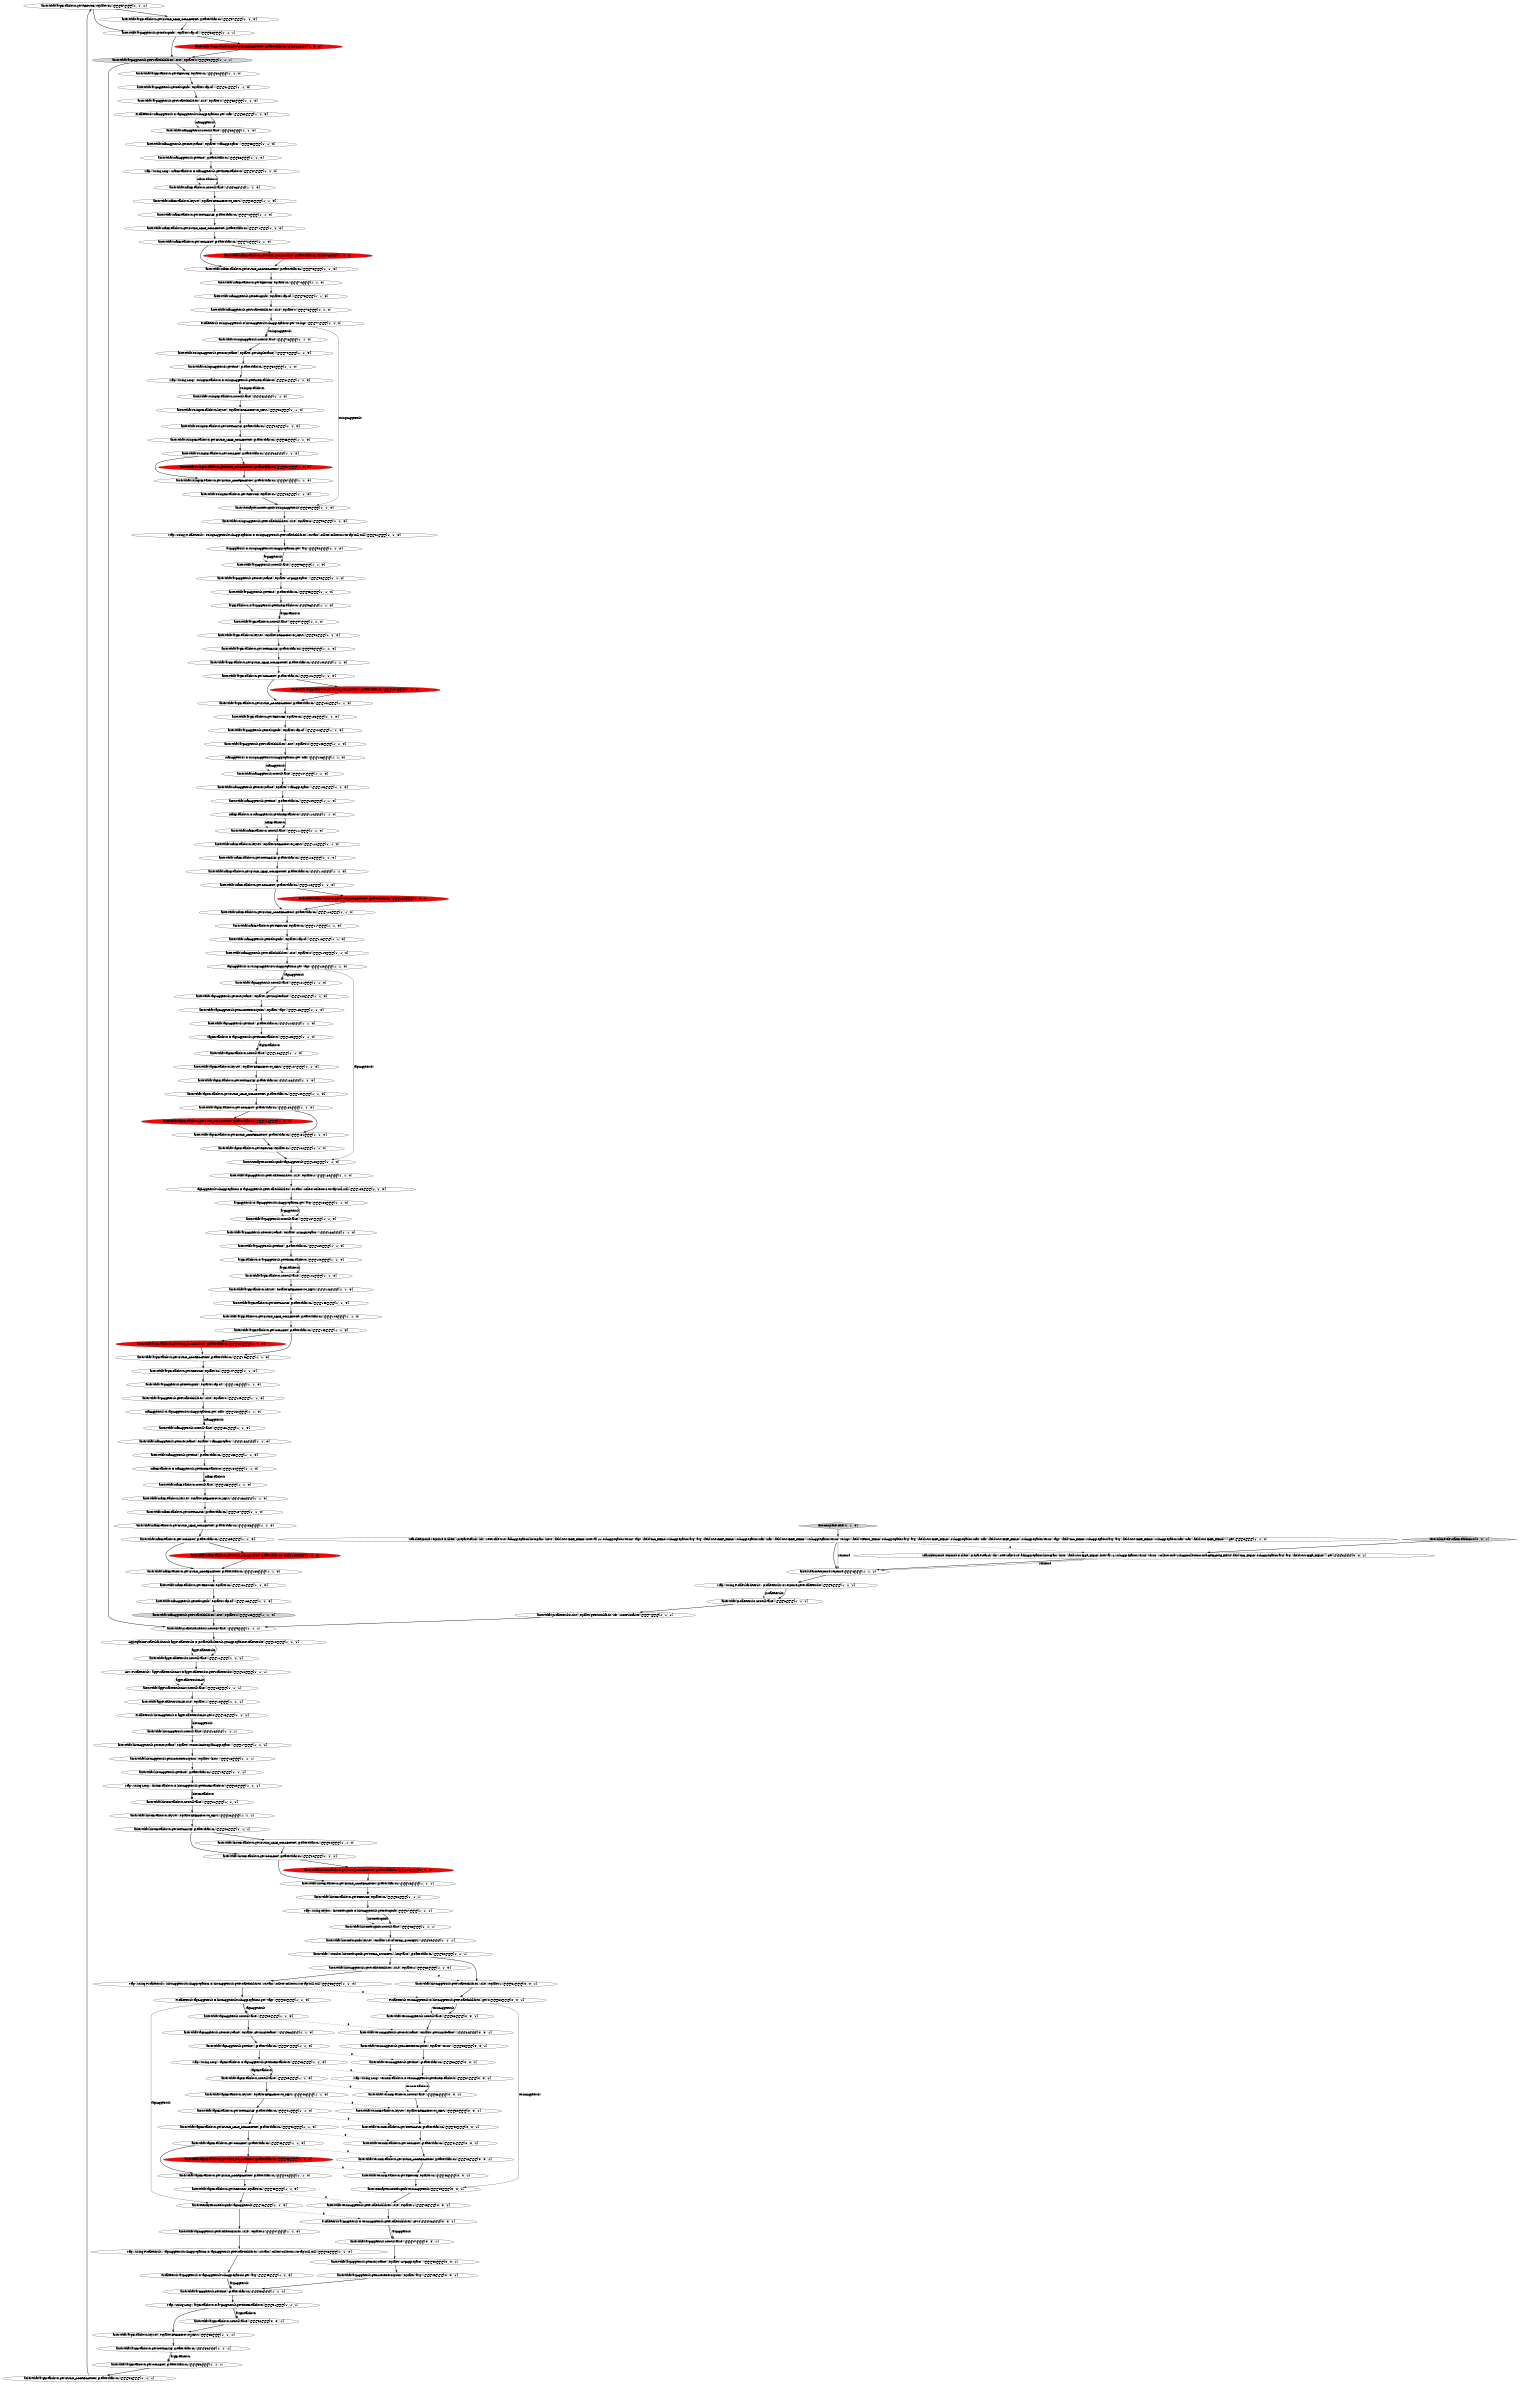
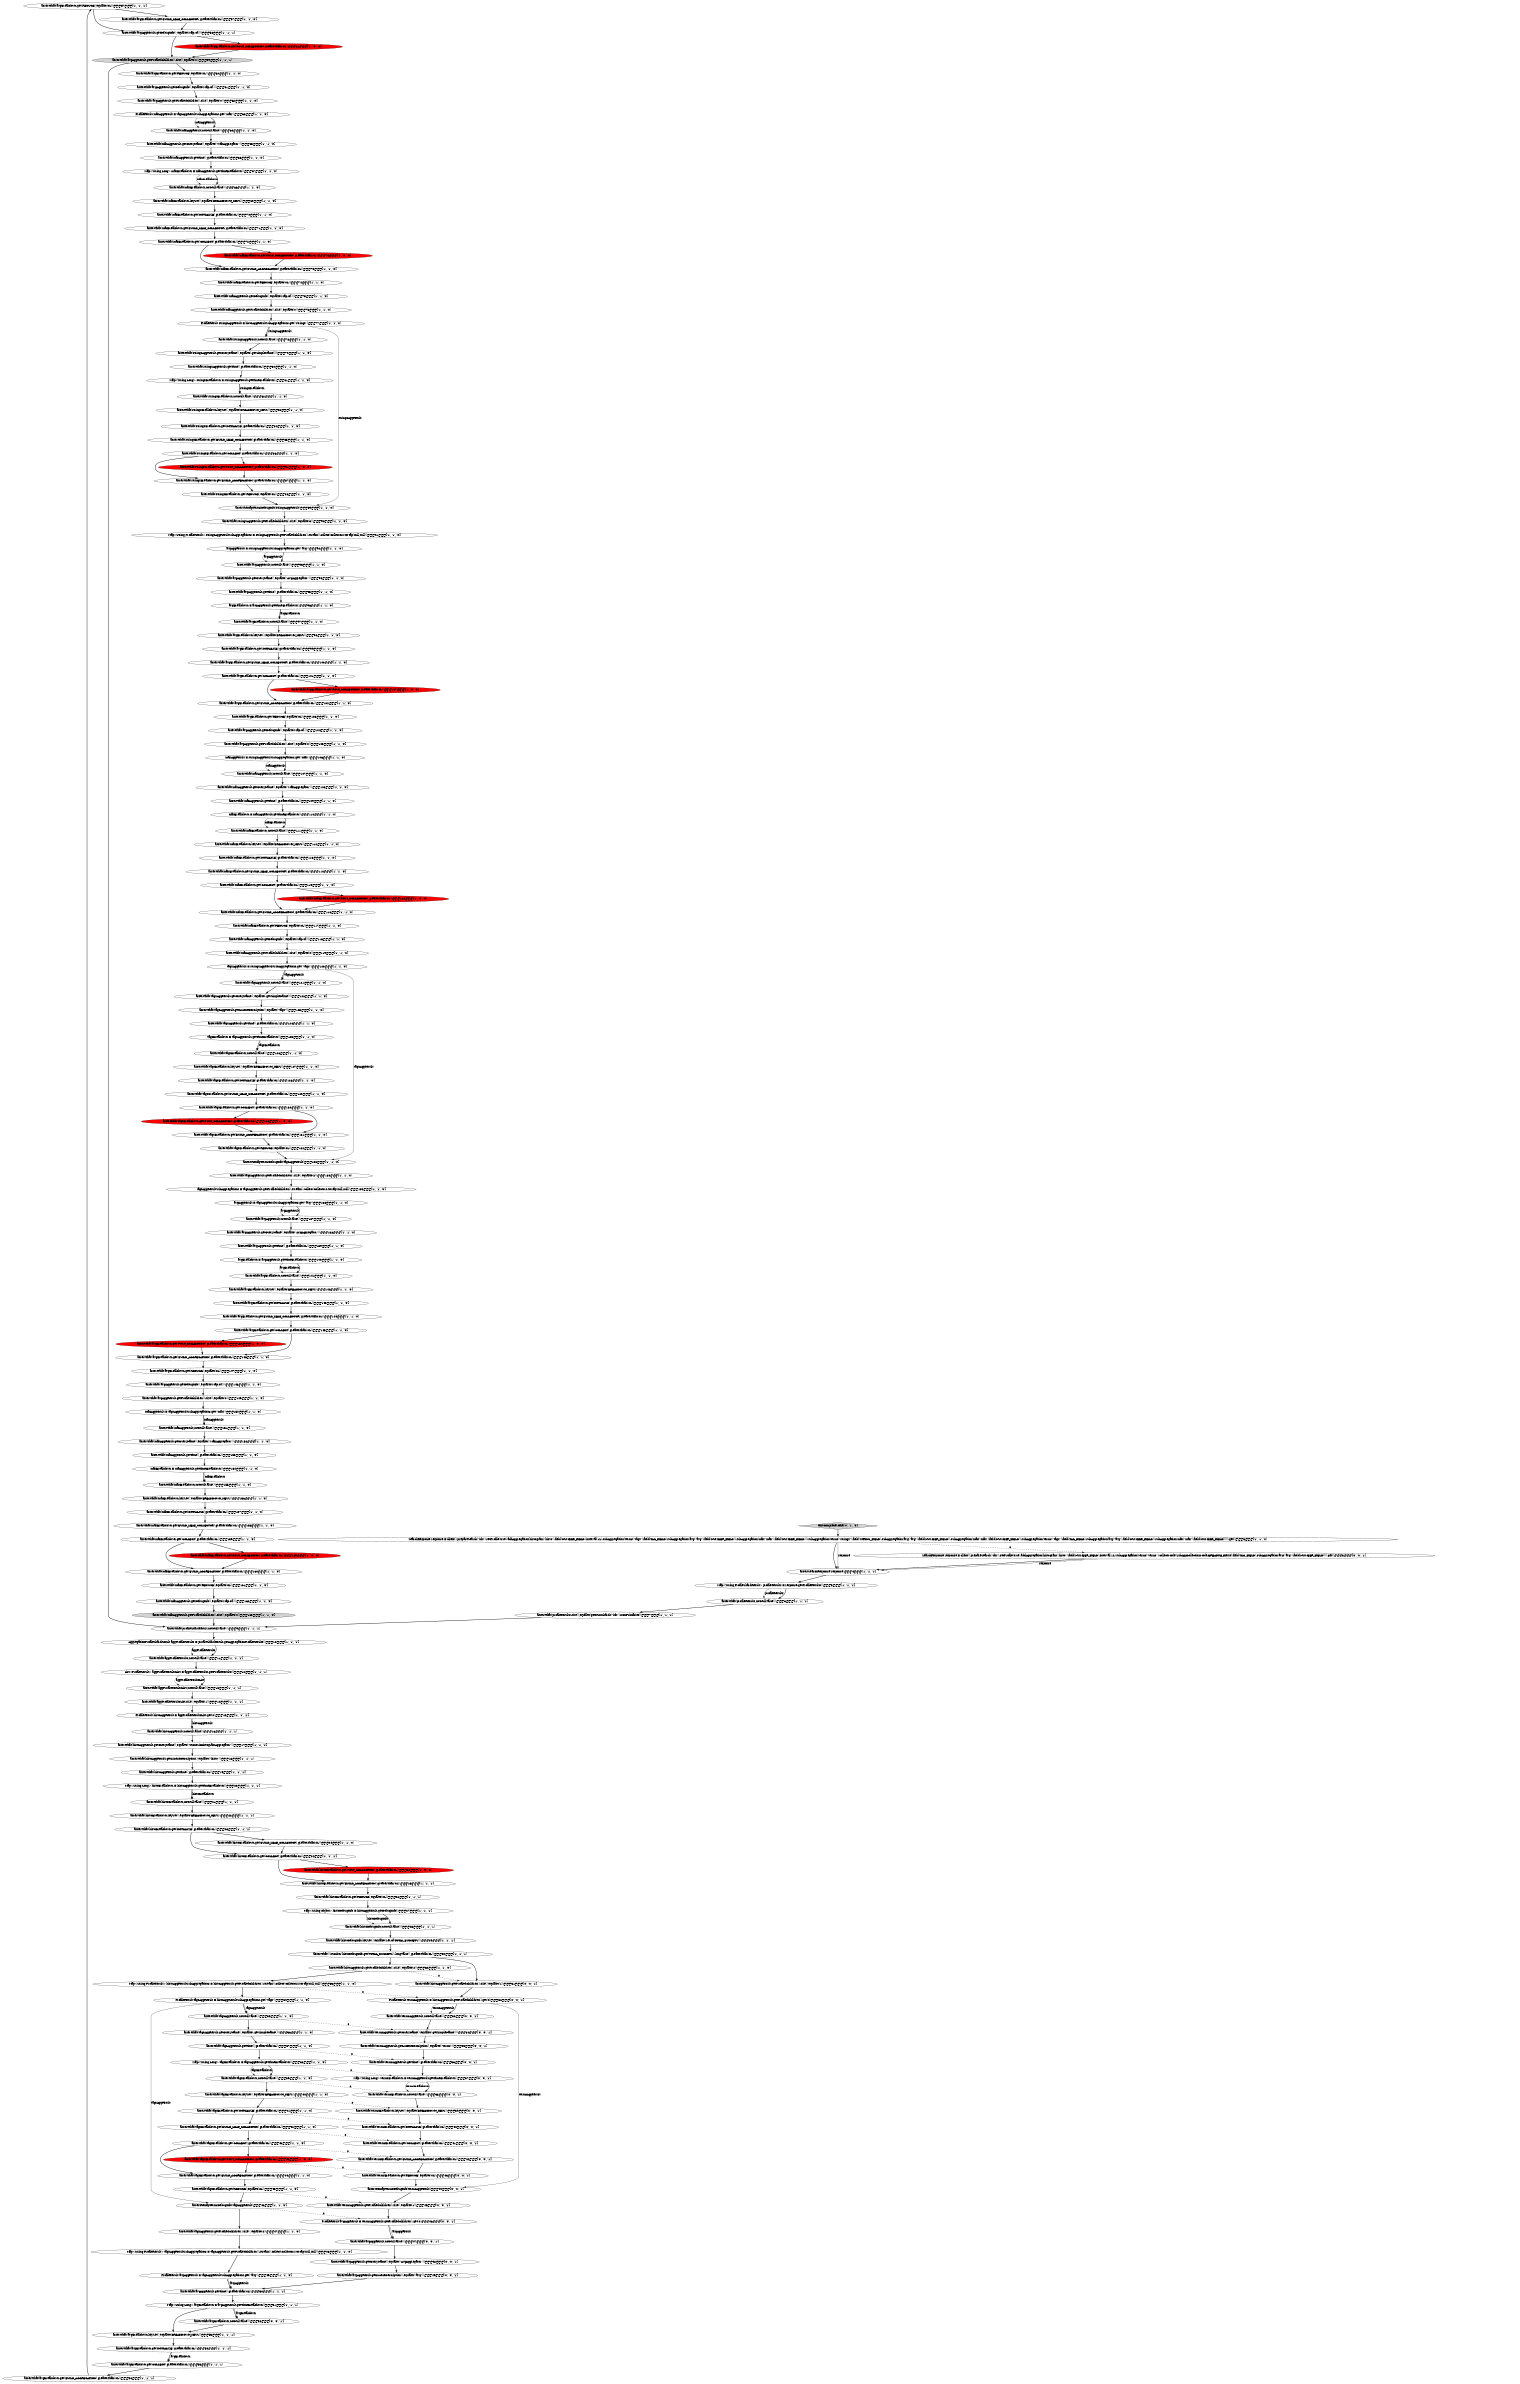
node "testMultiLevelProfileBreadthFirst['0', '0', '1']": removed
